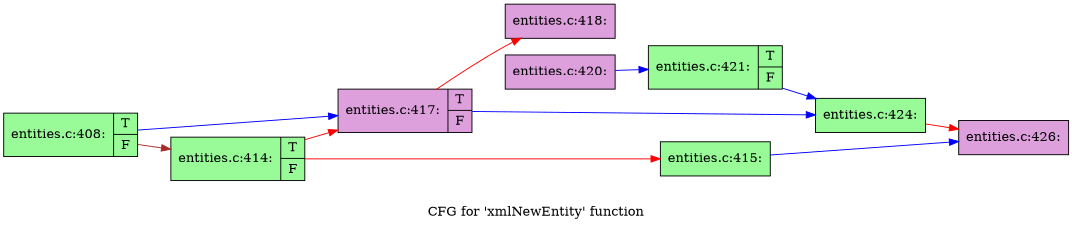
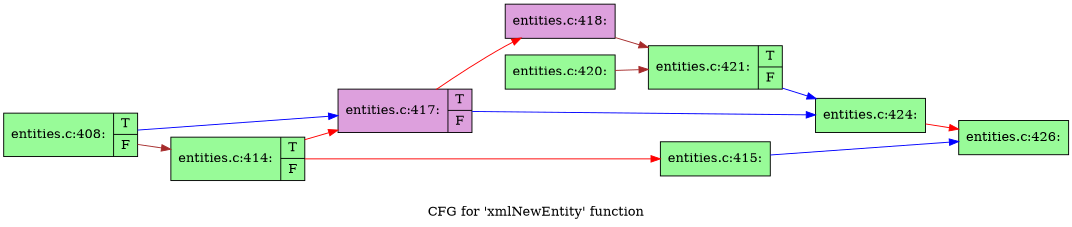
edge "entities.c:418:" -> "entities.c:421:": added
edge "entities.c:420:" -> "entities.c:421:": color blue -> brown
node "entities.c:420:": fillcolor plum -> palegreen
node "entities.c:426:": fillcolor plum -> palegreen
